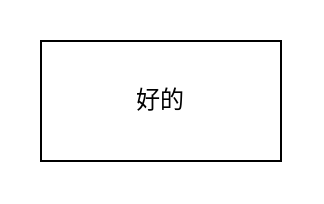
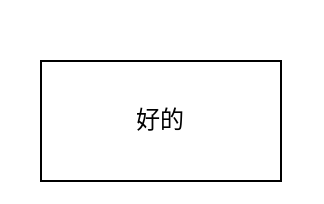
node "好的": moved (161, 101) -> (161, 121)
